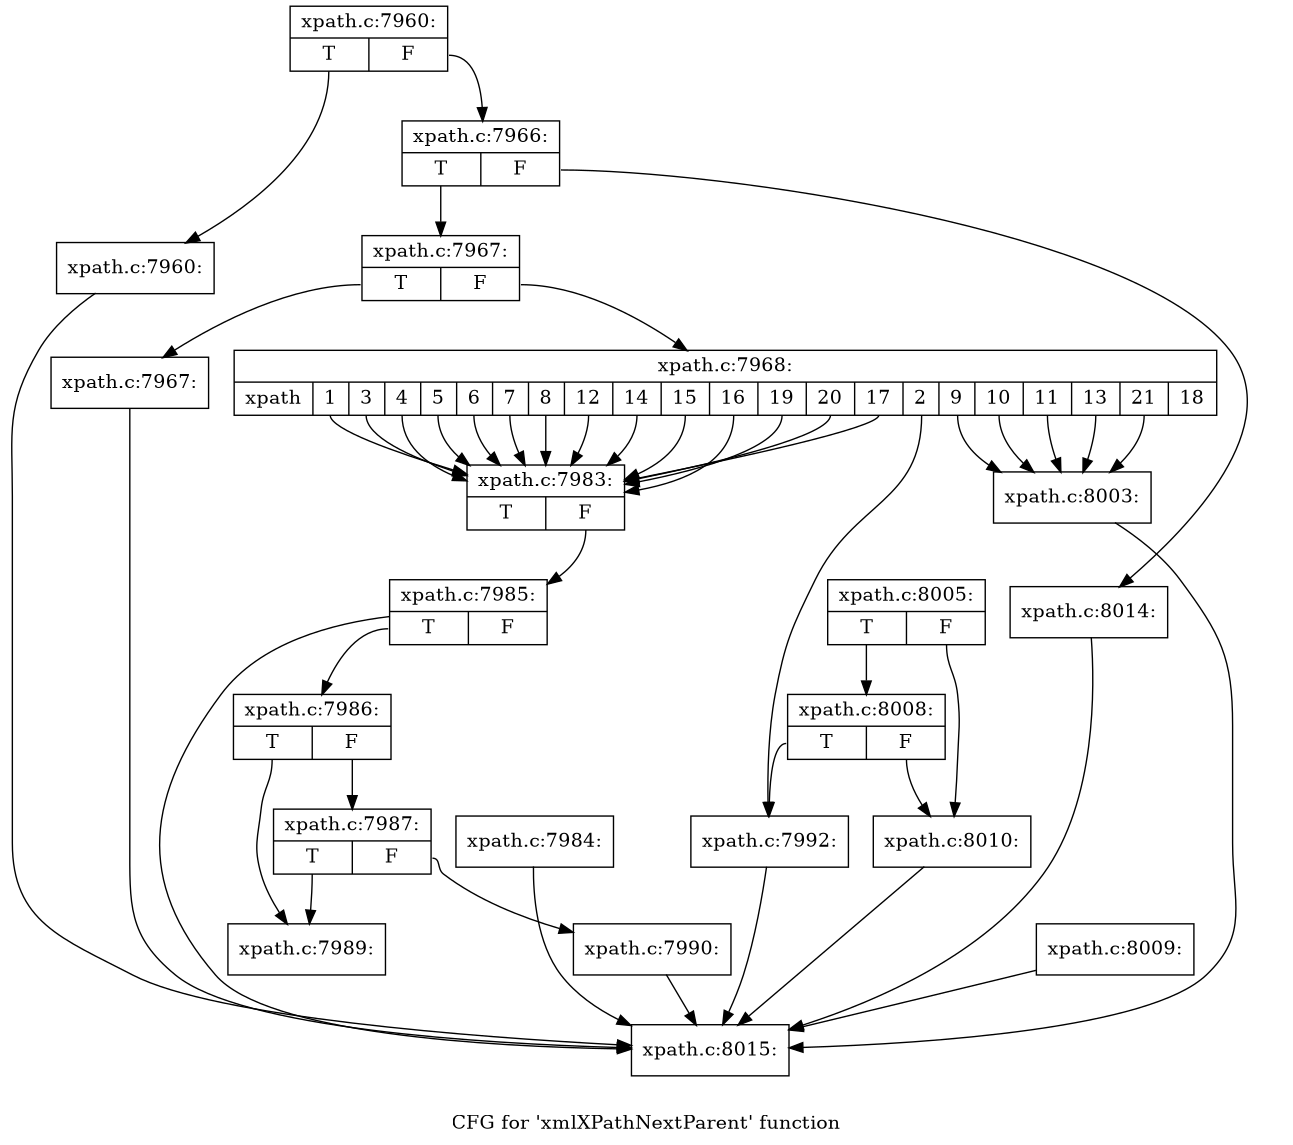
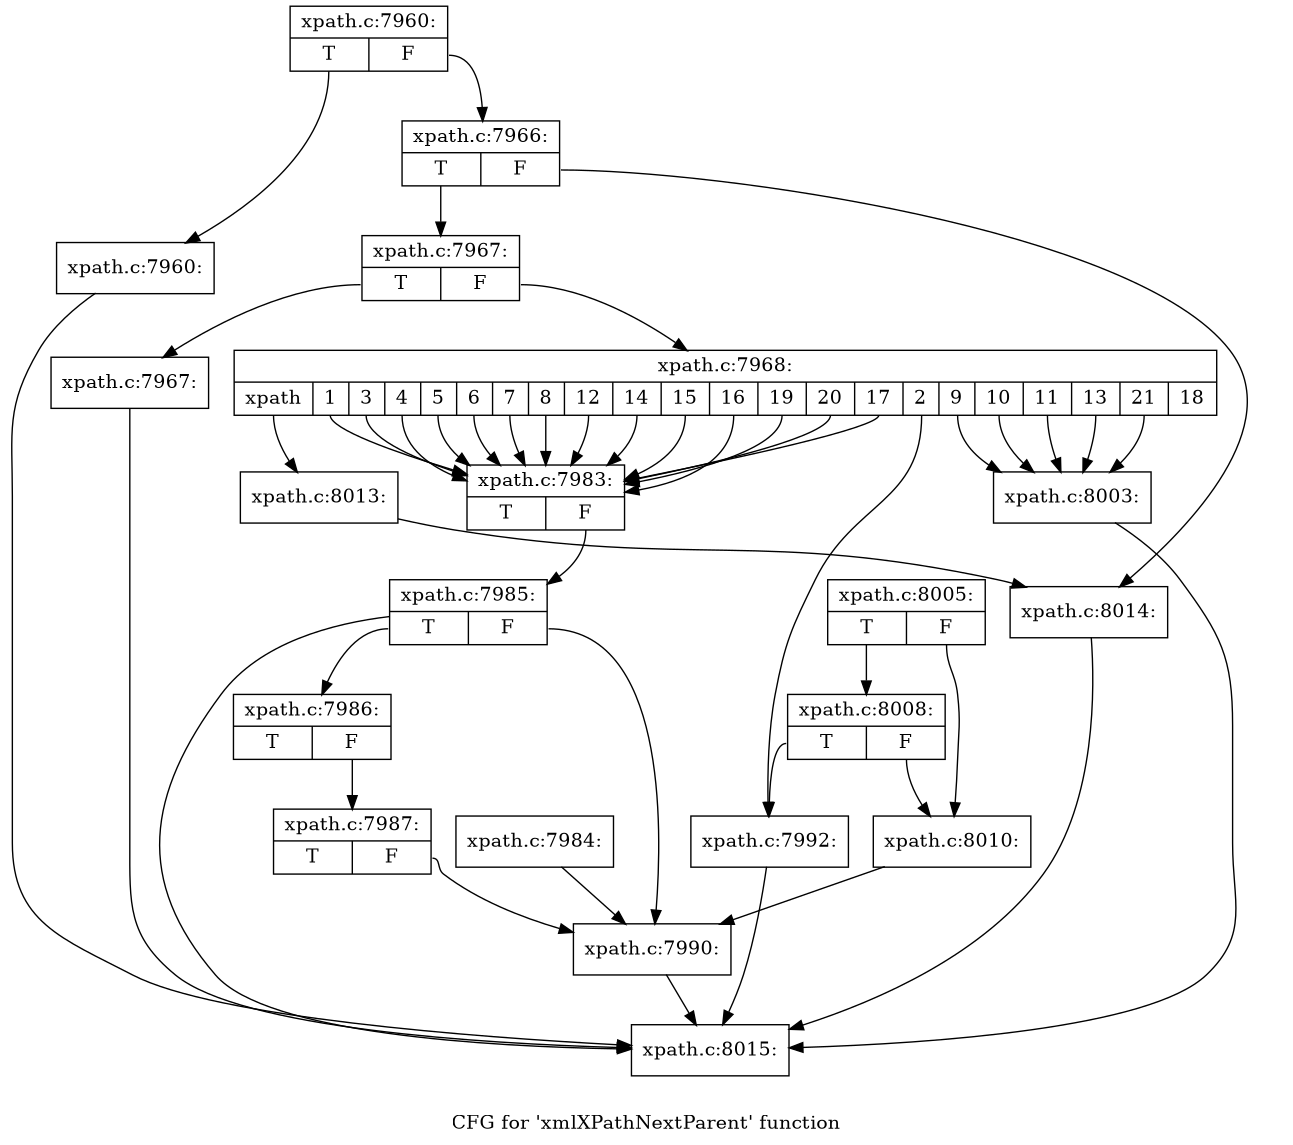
node "xpath.c:8013:": added
edge "xpath.c:7985:" -> "xpath.c:7990:": added
edge "xpath.c:8010:" -> "xpath.c:8015:": now "xpath.c:8010:" -> "xpath.c:7990:"
node "xpath.c:7989:": removed
node "xpath.c:8009:": removed
edge "xpath.c:7984:" -> "xpath.c:8015:": now "xpath.c:7984:" -> "xpath.c:7990:"
